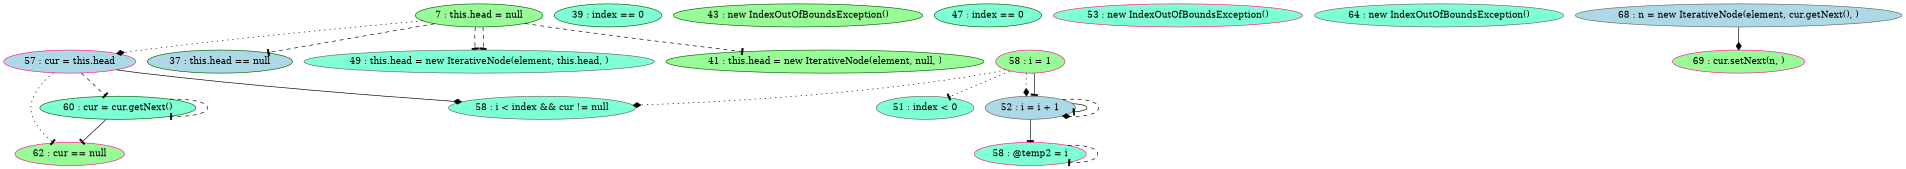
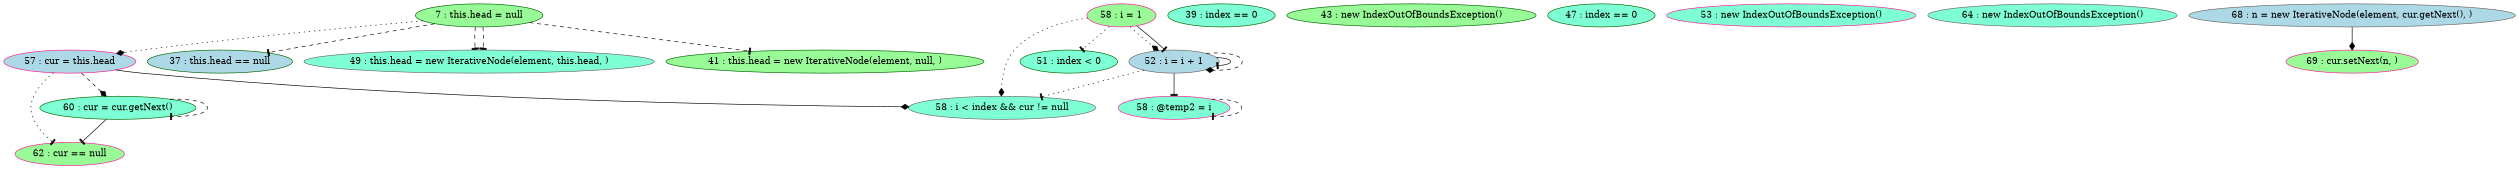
edge "52 : i = i + 1" -> "58 : i < index && cur != null": added
edge "57 : cur = this.head" -> "60 : cur = cur.getNext()": arrowhead tee -> diamond
node "51 : index < 0": color gray40 -> darkgreen
